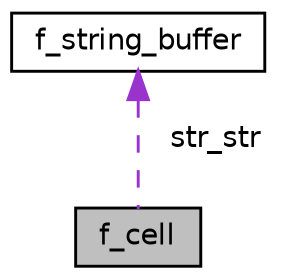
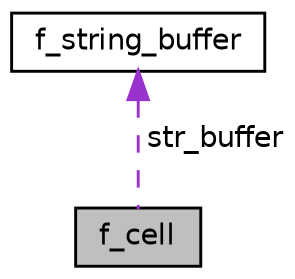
edge "f_cell" -> "f_string_buffer": label " str_str" -> " str_buffer"
